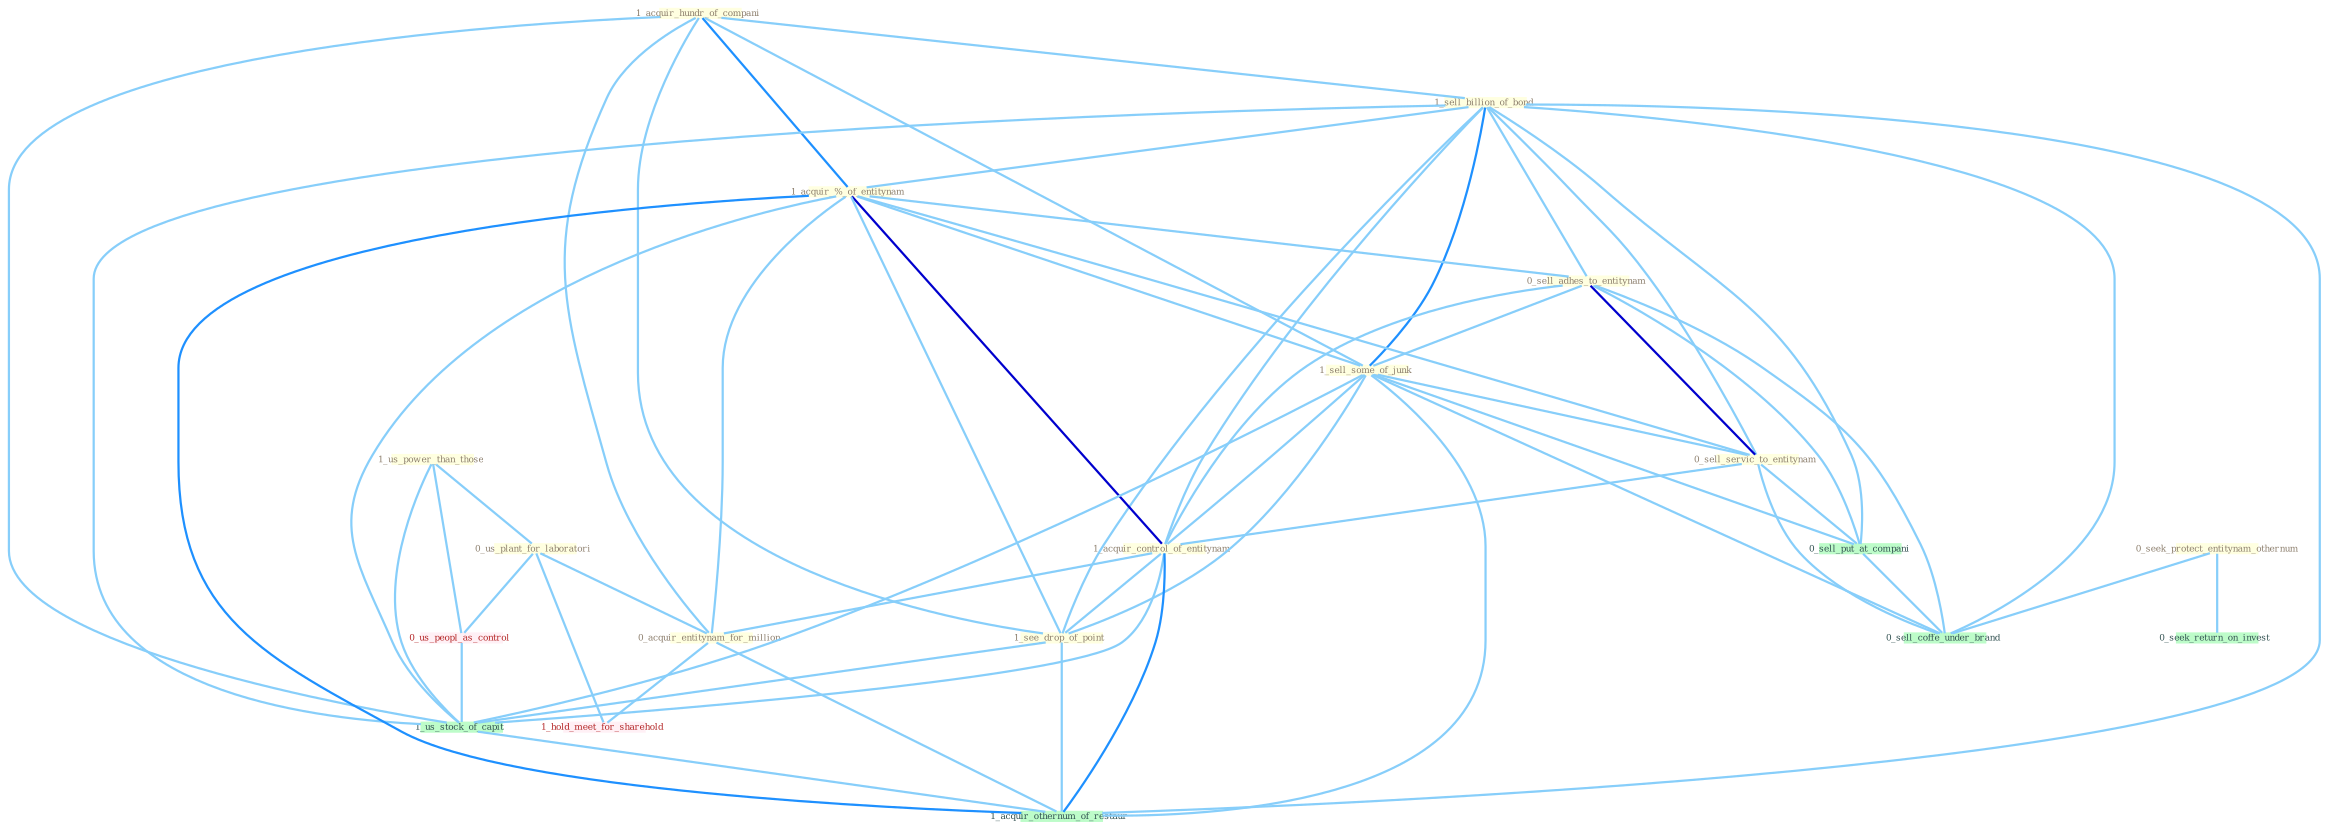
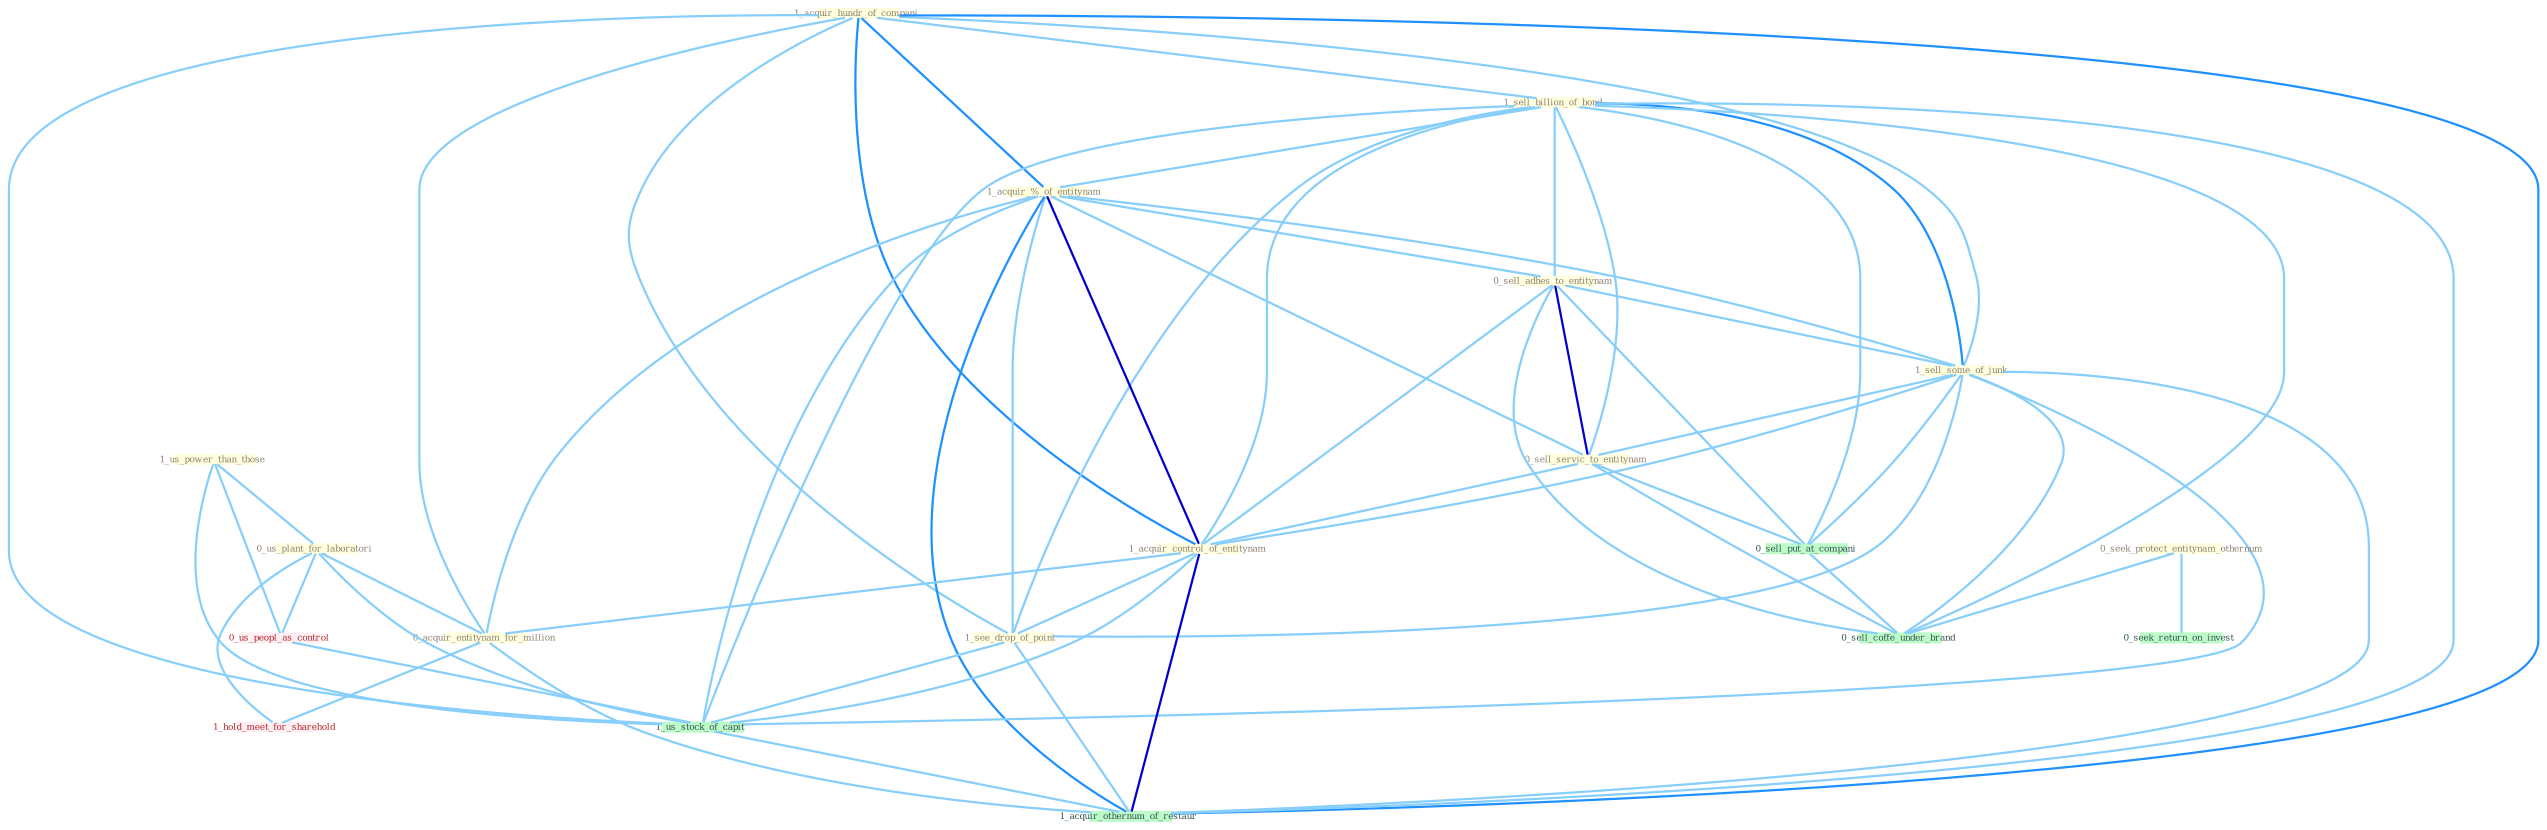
edge "1_acquir_hundr_of_compani" -- "1_acquir_othernum_of_restaur": added
edge "1_acquir_hundr_of_compani" -- "1_acquir_control_of_entitynam": added
edge "0_us_plant_for_laboratori" -- "1_us_stock_of_capit": added
edge "1_acquir_control_of_entitynam" -- "1_acquir_othernum_of_restaur": color #1e90ff -> #0000cd
